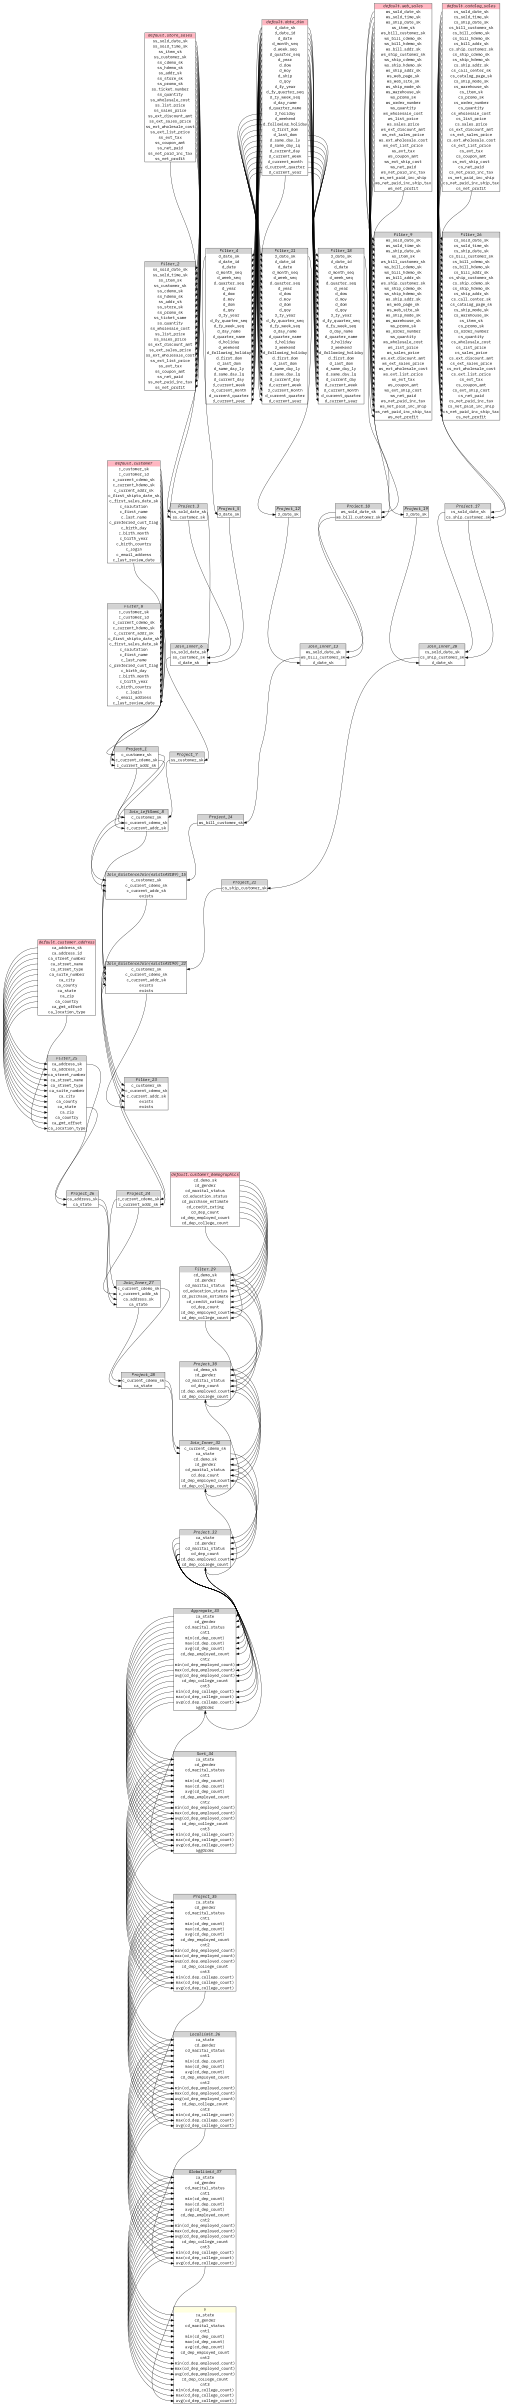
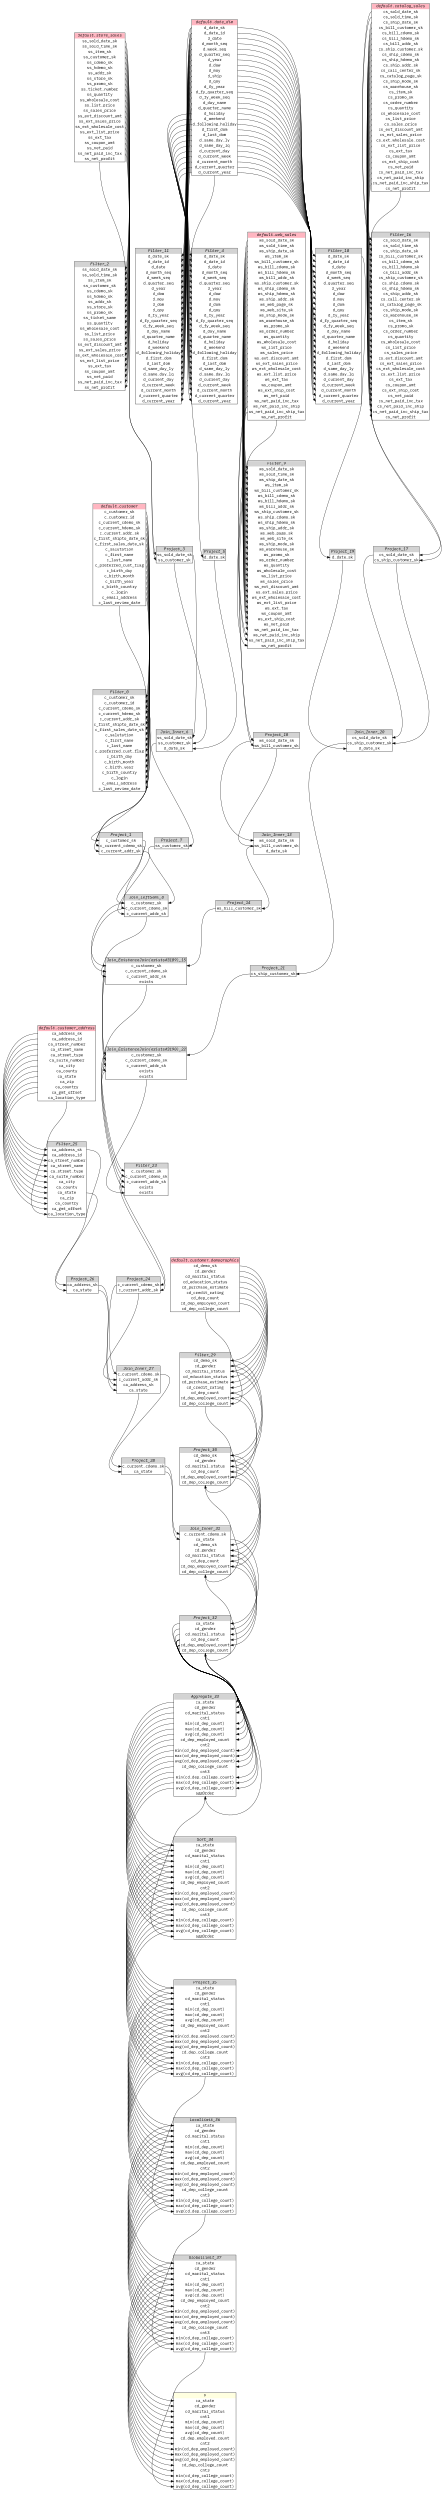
node "Project_12": removed
